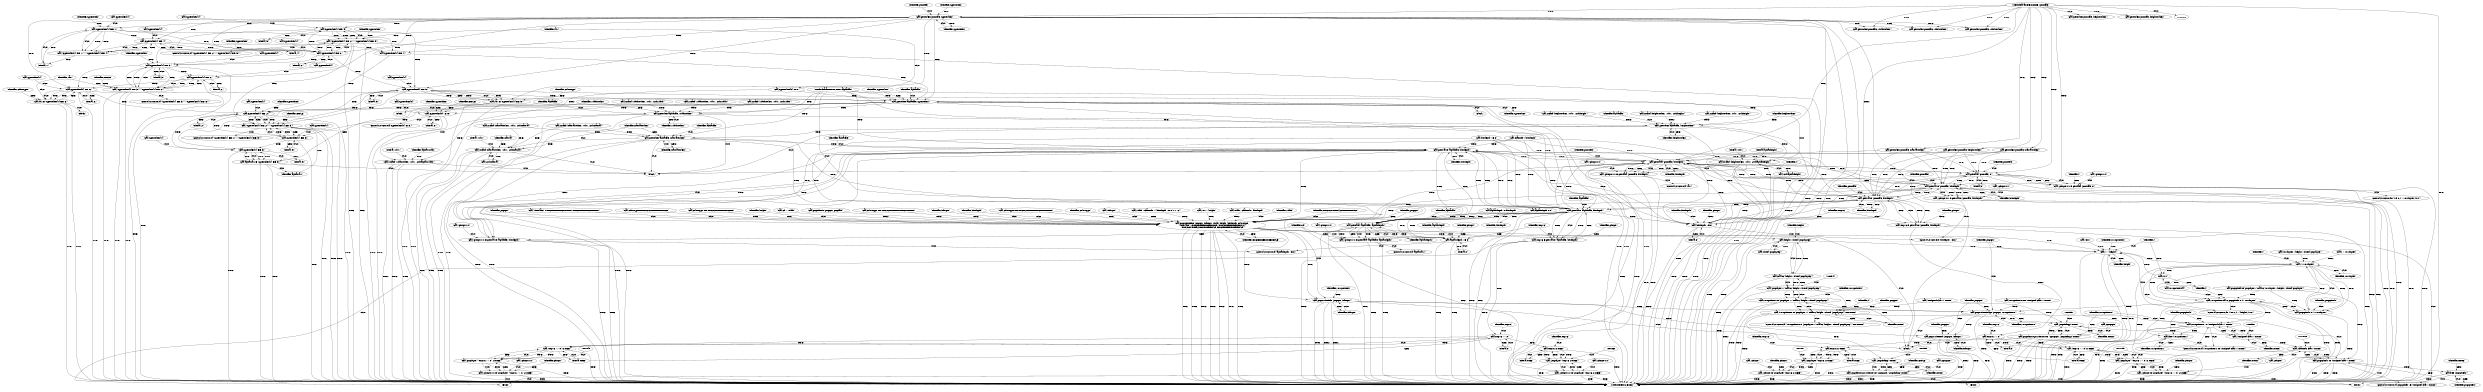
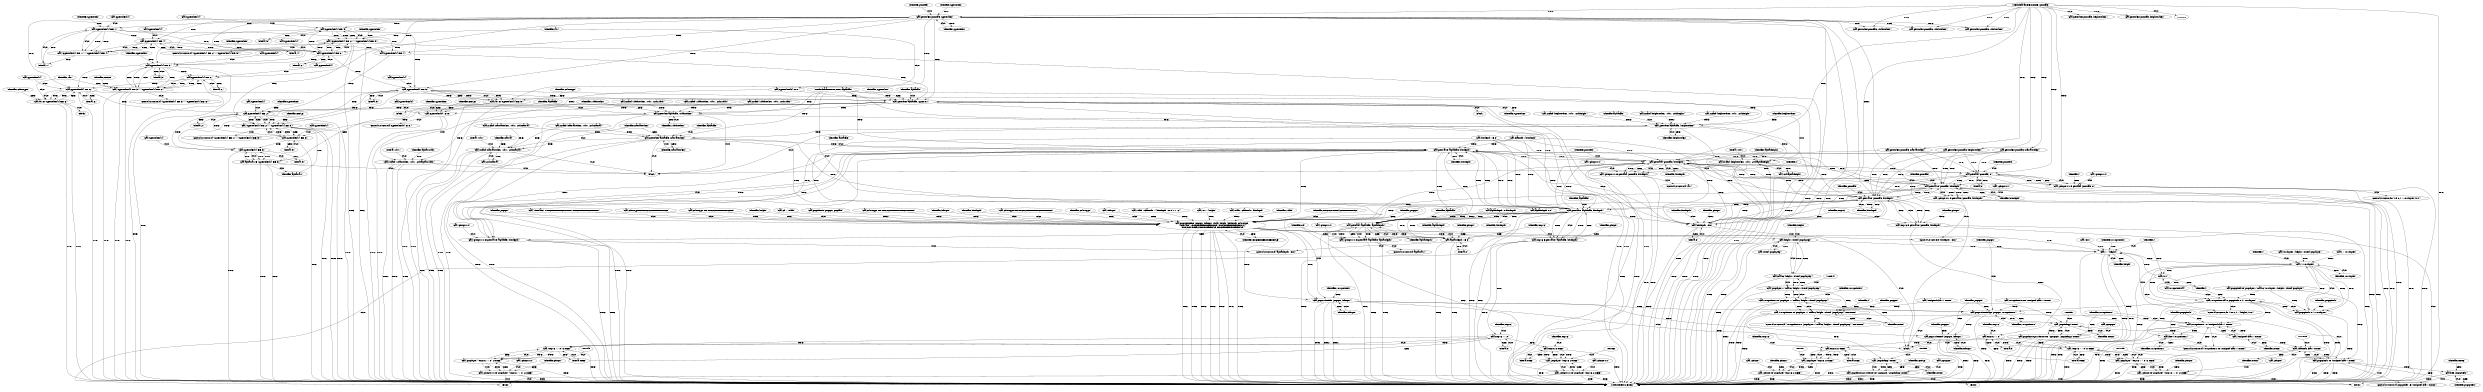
node "(Call,get_token(alpha_file, type_token))": label "(Call,get_token(alpha_file, type_token))" -> "(Call,get_token(alpha_file, type_row))"
node "(Literal,'P')": removed
node "(Literal,alpha_height)": label "(Literal,alpha_height)" -> "(Identifier,alpha_height)"
node "1000997": removed
